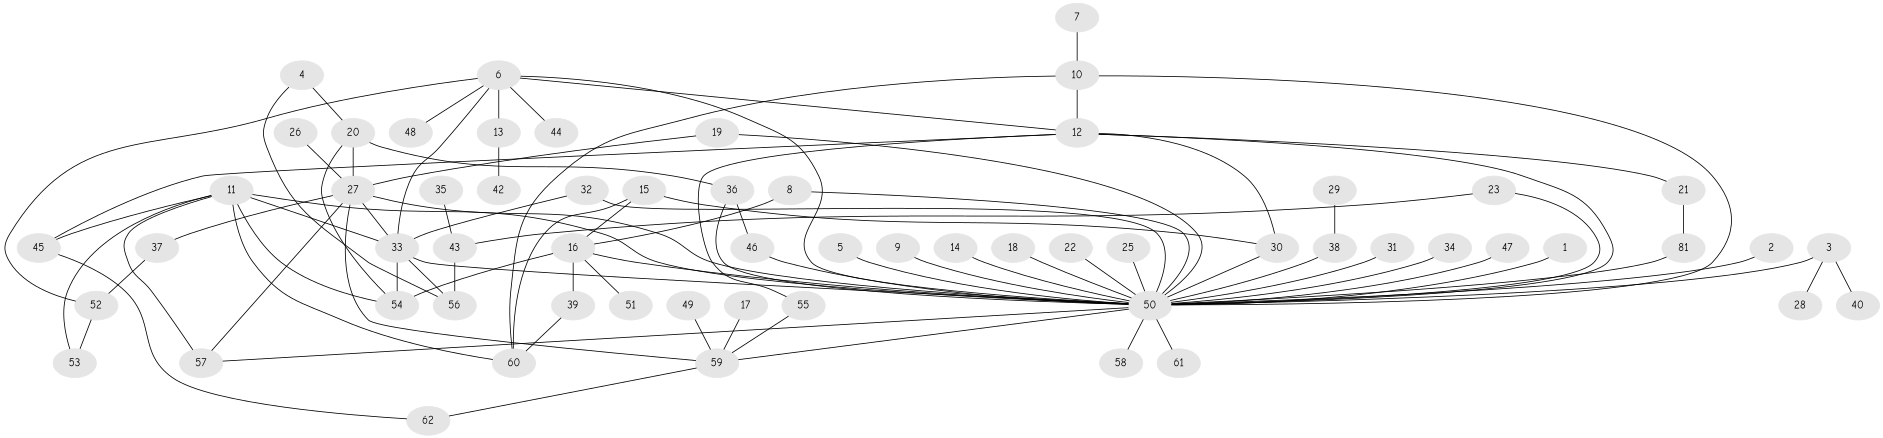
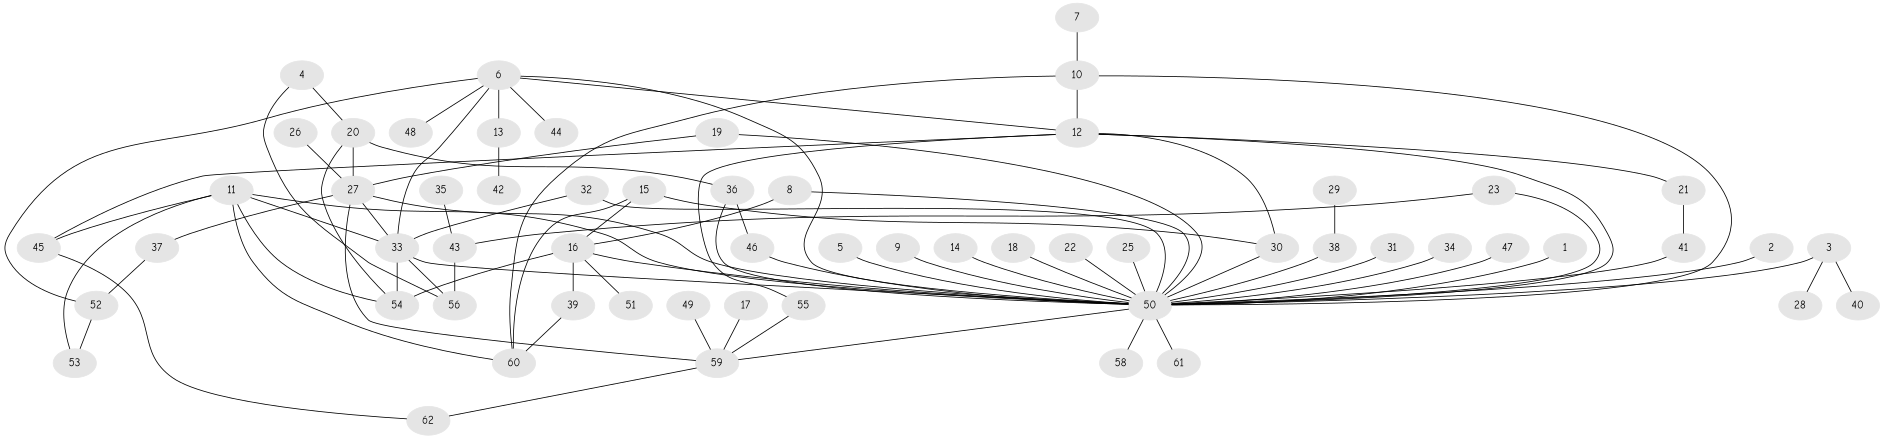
node "81": label "81" -> "41"
node "57": removed
